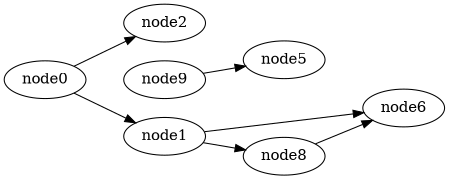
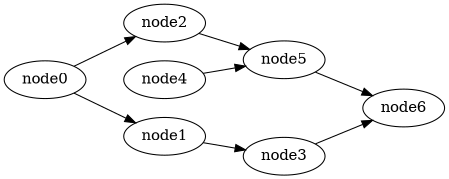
edge "node2" -> "node5": added
node "node9": label "node9" -> "node4"
edge "node1" -> "node6": now "node5" -> "node6"
node "node8": label "node8" -> "node3"
